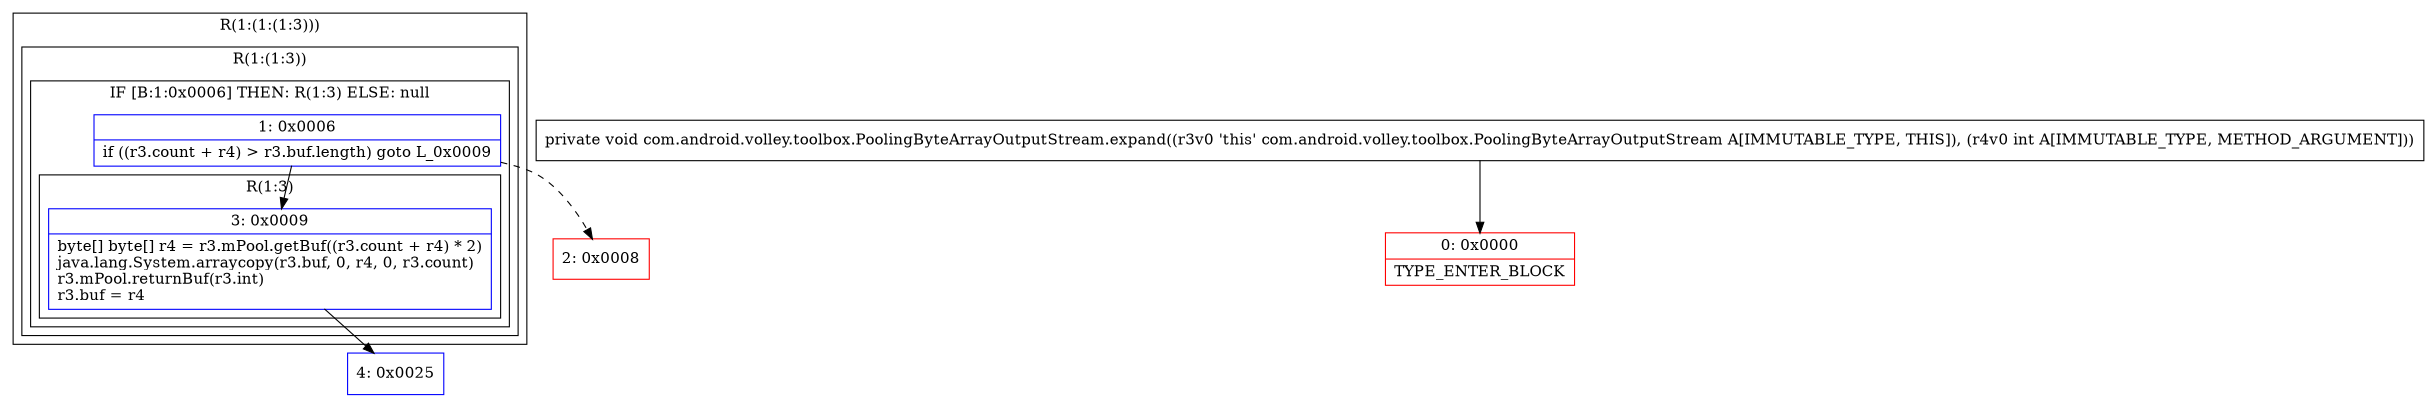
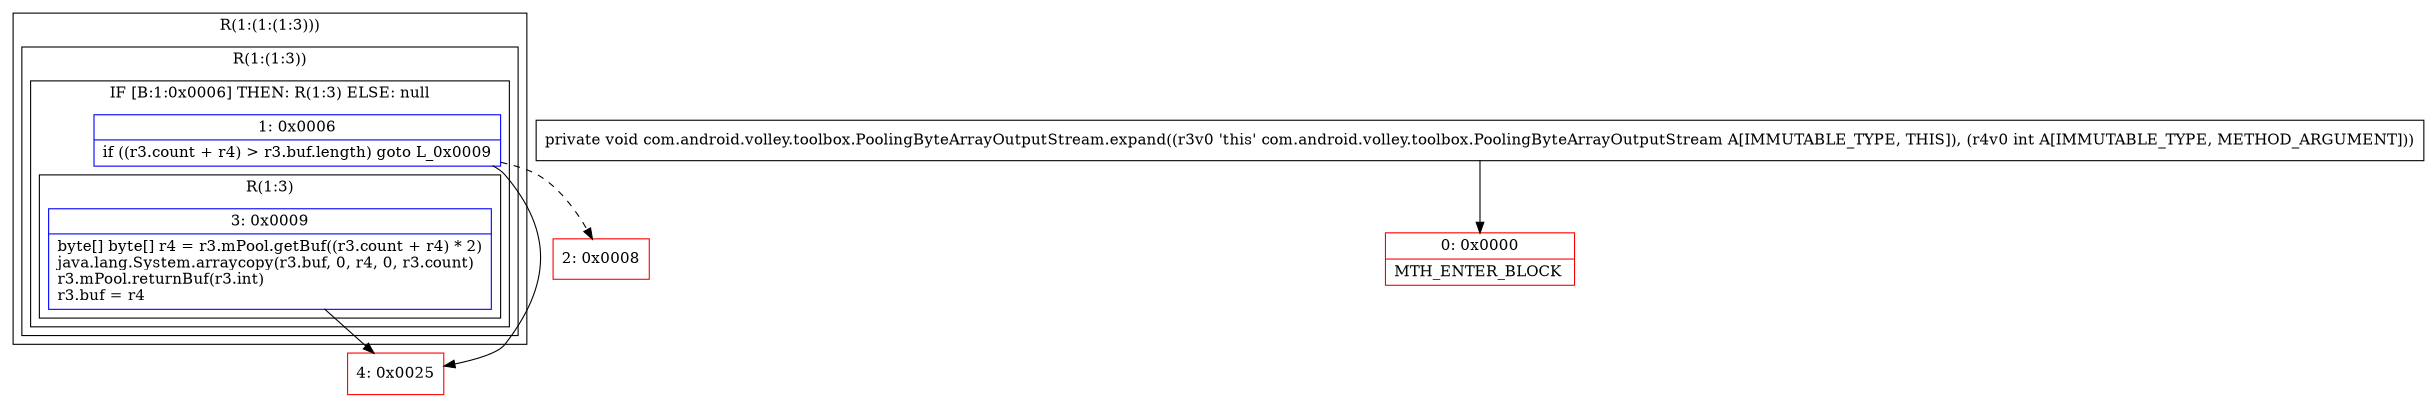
edge "1: 0x0006" -> "3: 0x0009": now "1: 0x0006" -> "4: 0x0025"
node "0: 0x0000": text "TYPE_ENTER_BLOCK" -> "MTH_ENTER_BLOCK"
node "4: 0x0025": color blue -> red
